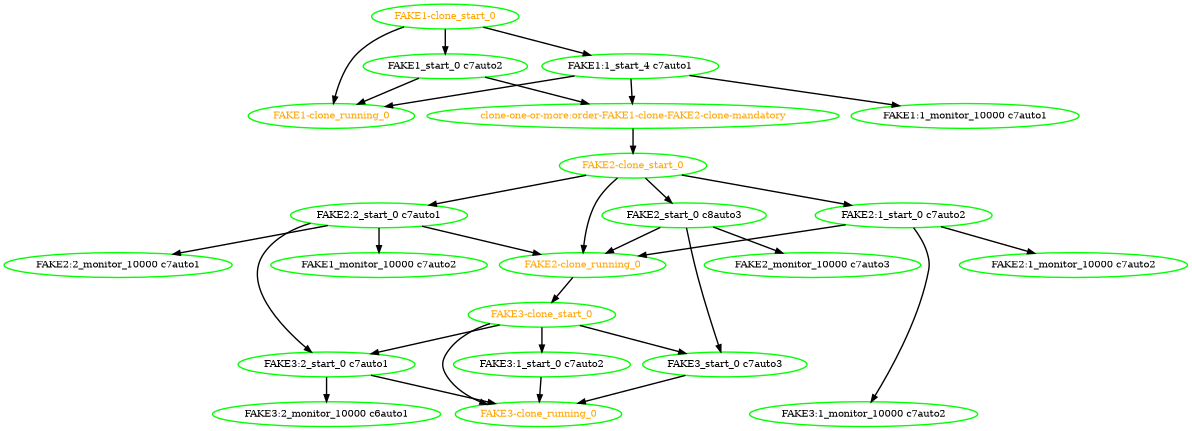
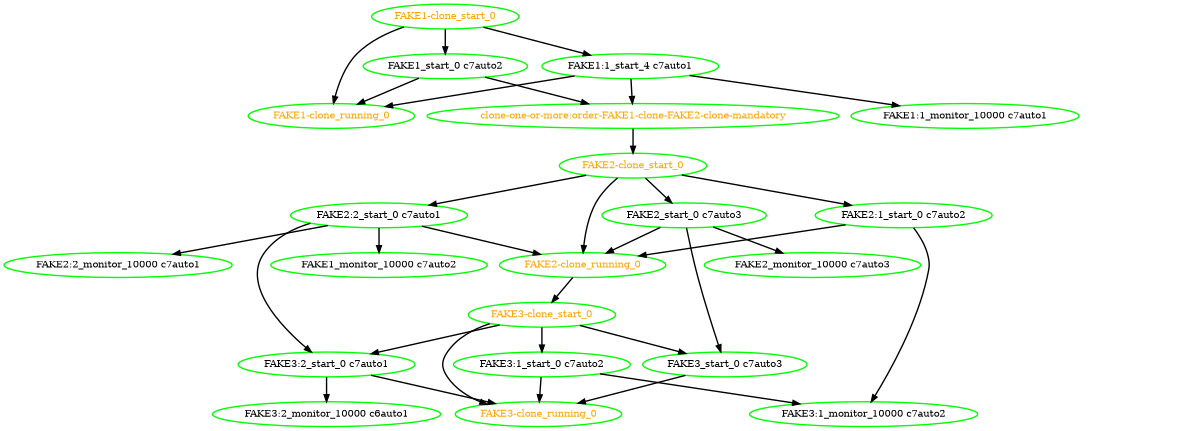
node "FAKE2_start_0 c8auto3": label "FAKE2_start_0 c8auto3" -> "FAKE2_start_0 c7auto3"
node "FAKE2:1_monitor_10000 c7auto2": removed
edge "FAKE3:1_start_0 c7auto2" -> "FAKE3:1_monitor_10000 c7auto2": added
